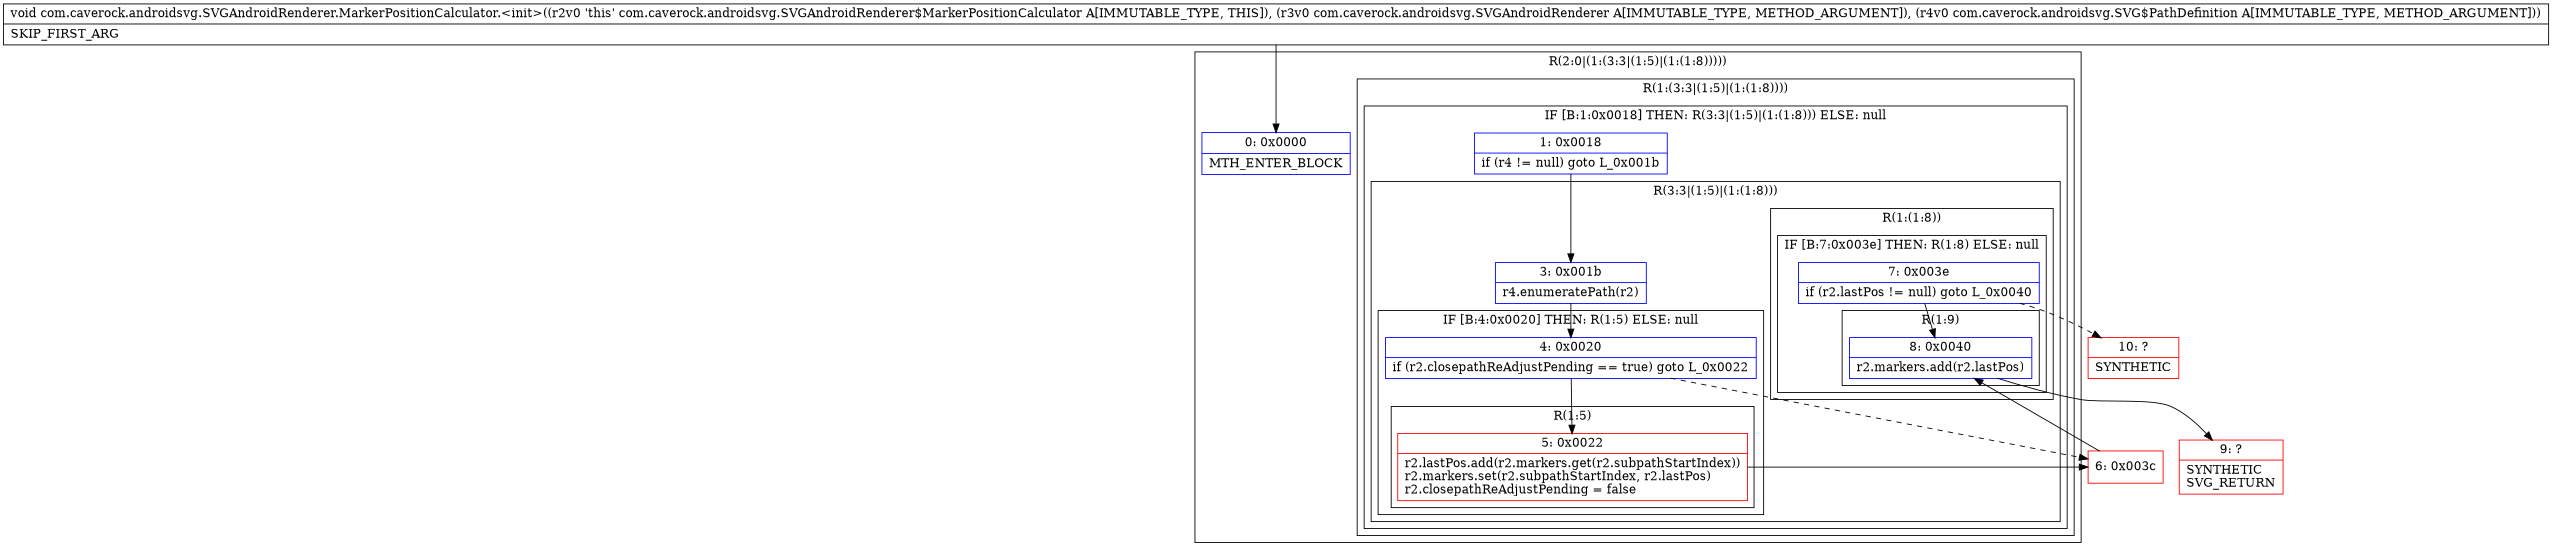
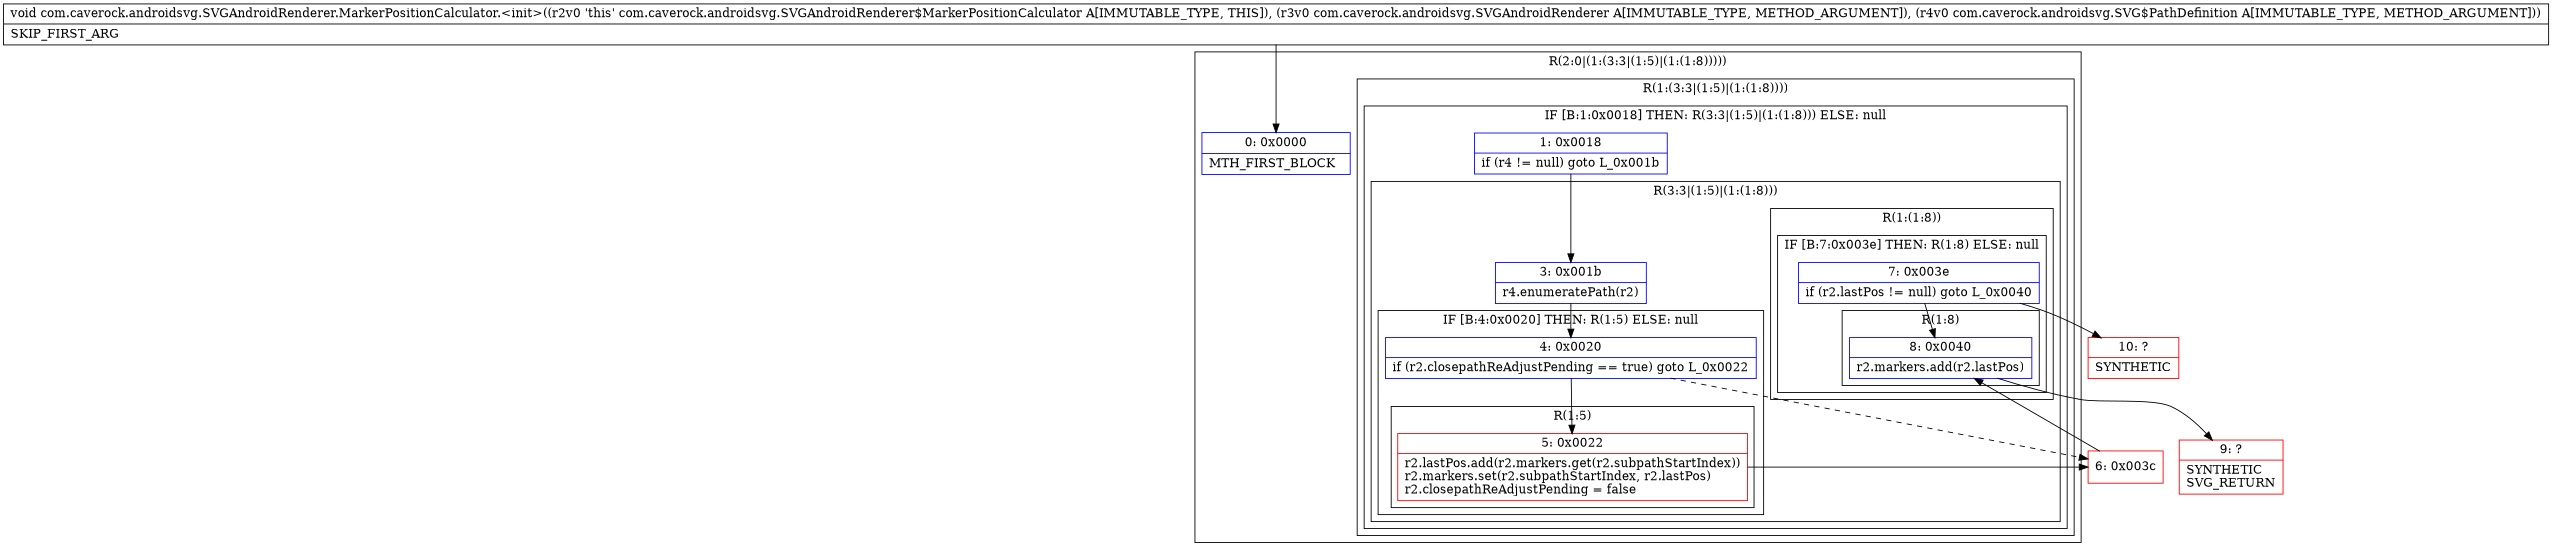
node "0: 0x0000": text "MTH_ENTER_BLOCK" -> "MTH_FIRST_BLOCK"
edge "7: 0x003e" -> "10: ?": style dashed -> solid
cluster "R(1:9)": label "R(1:9)" -> "R(1:8)"
